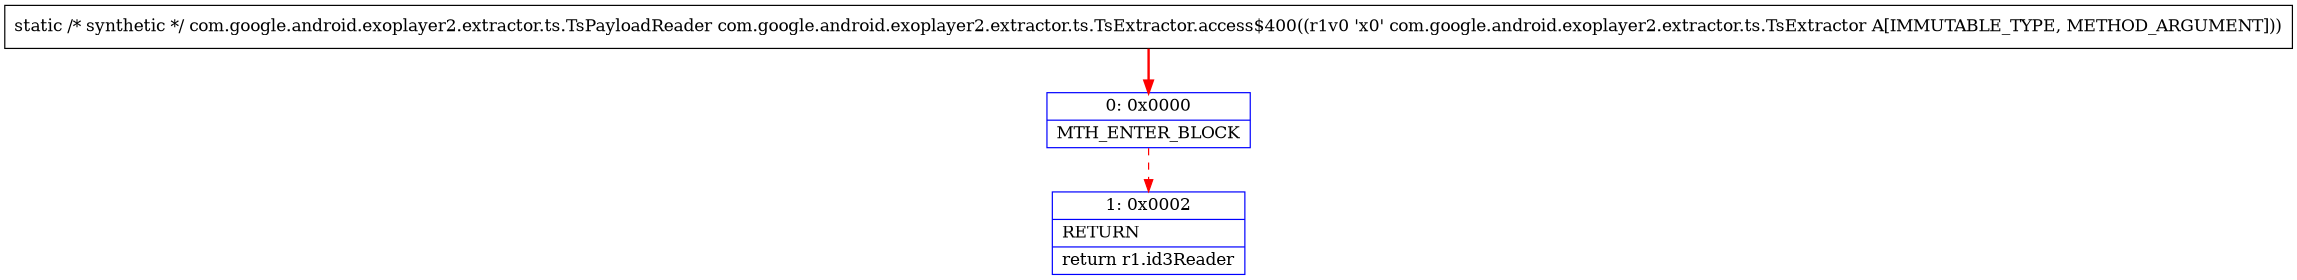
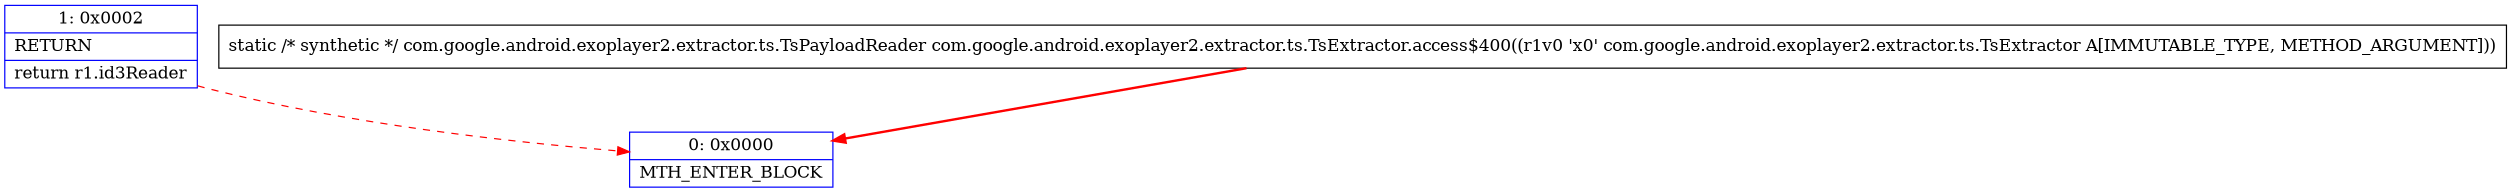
edge "0: 0x0000" -> "1: 0x0002": reversed
